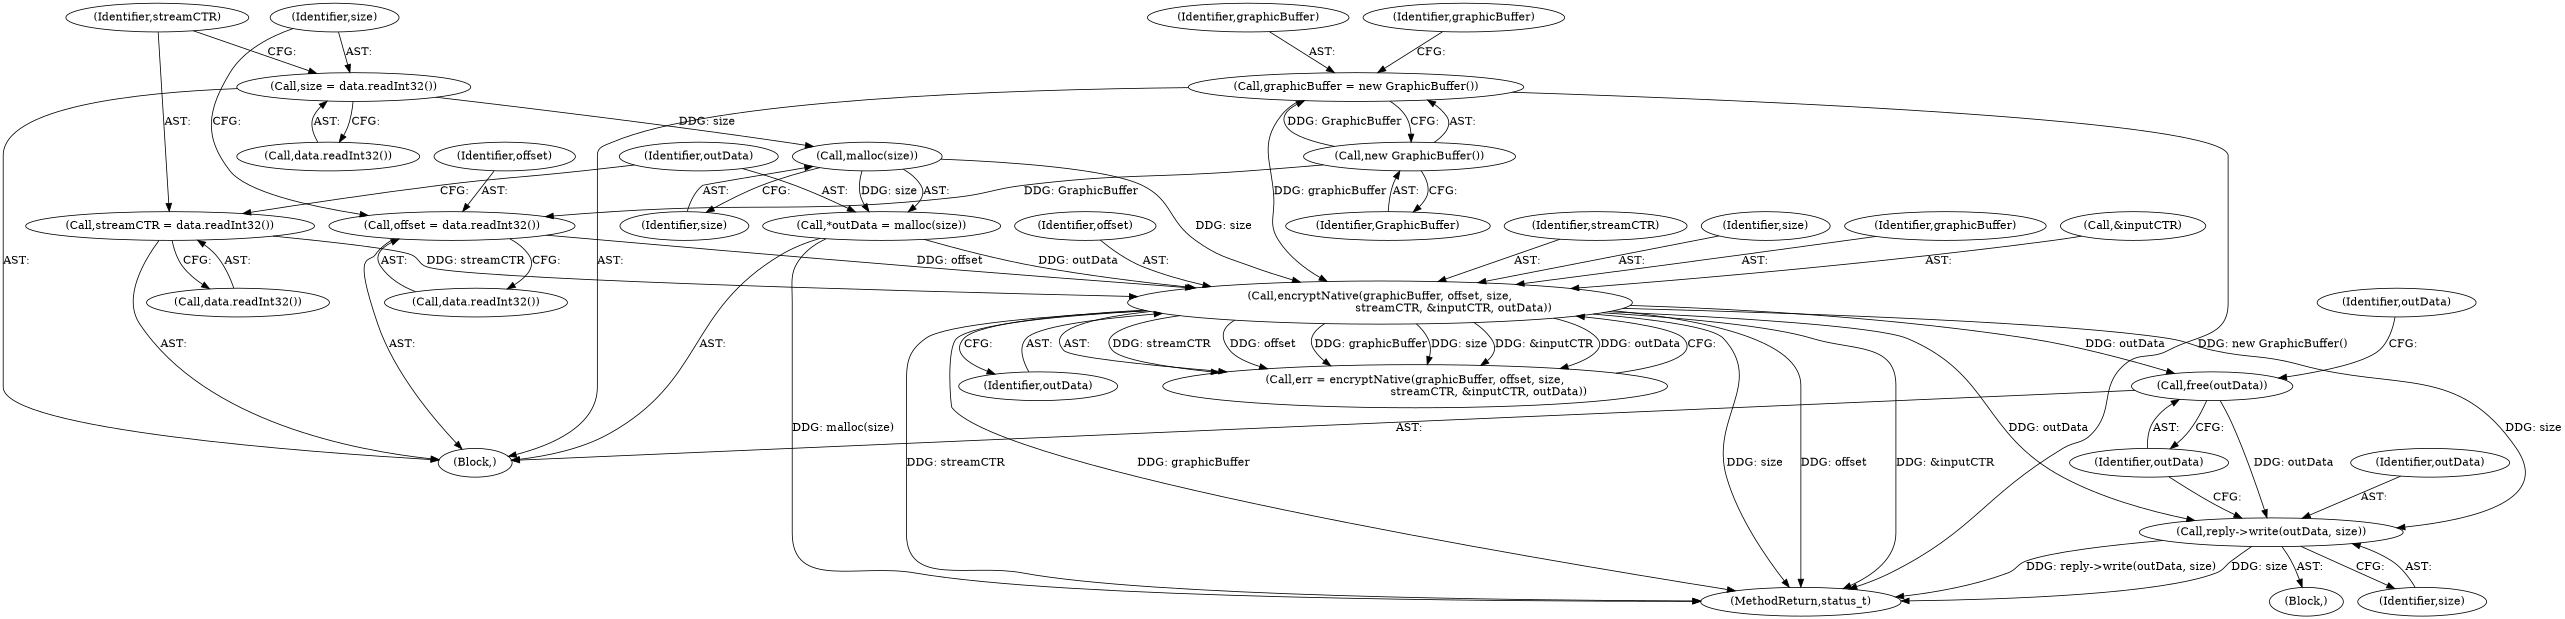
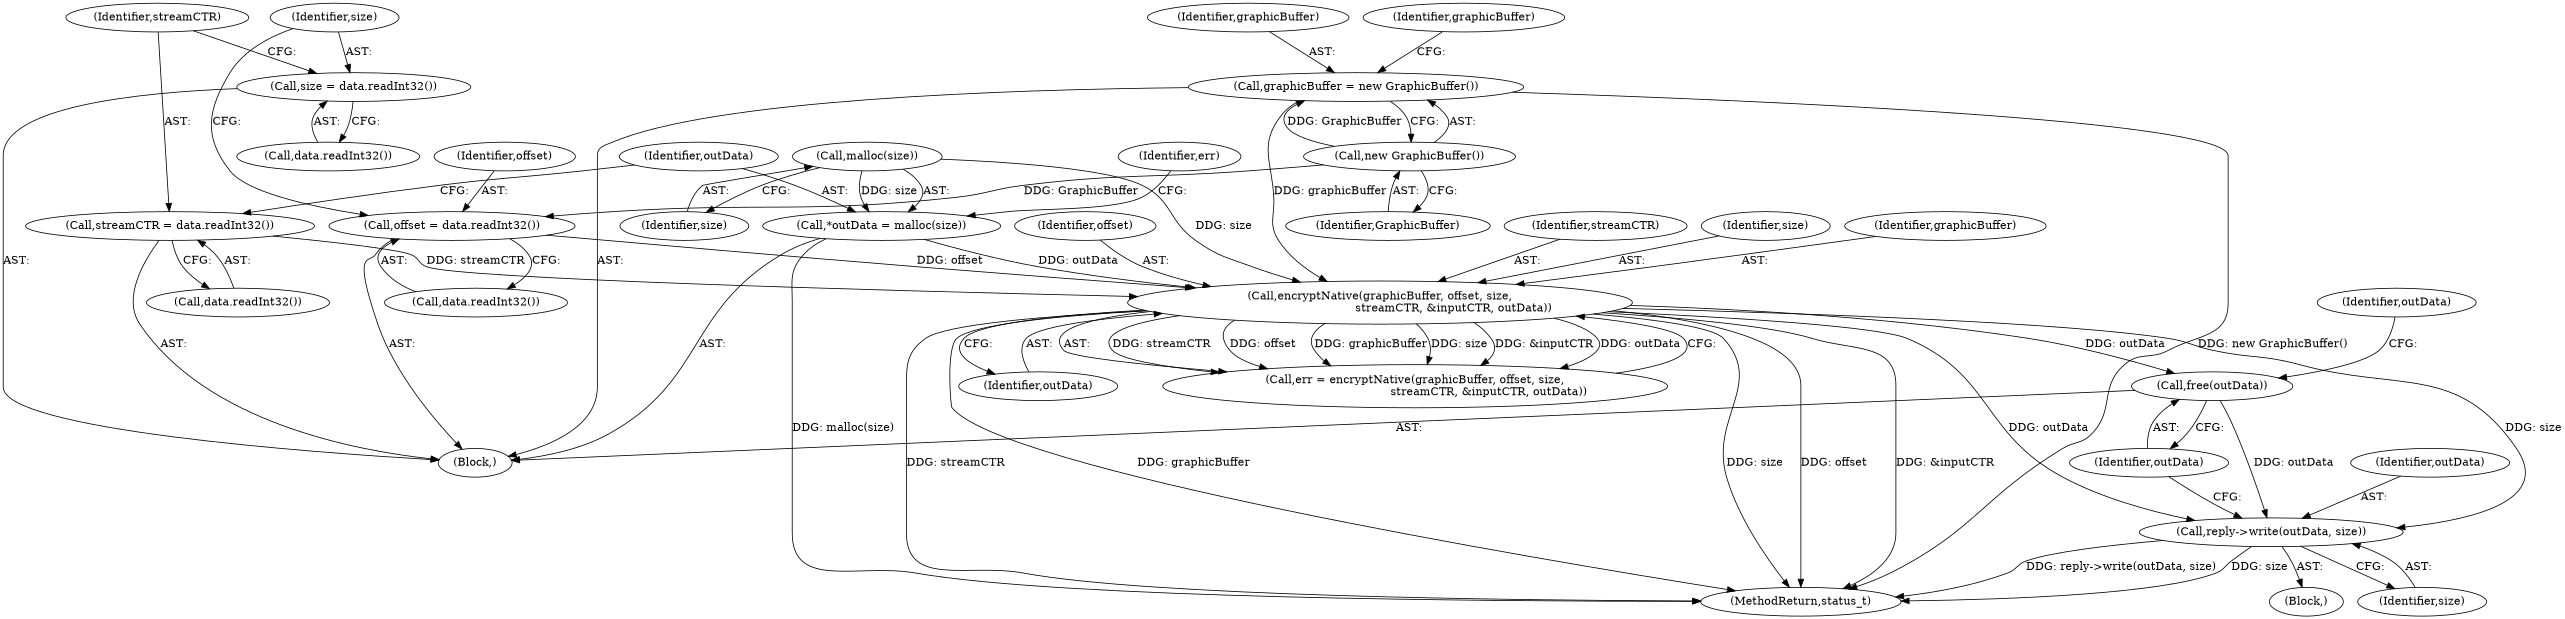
edge "(Call,size = data.readInt32())" -> "(Call,malloc(size))": removed, label "DDG: size"
node "(Identifier,err)": added
node "(Call,&inputCTR)": removed
